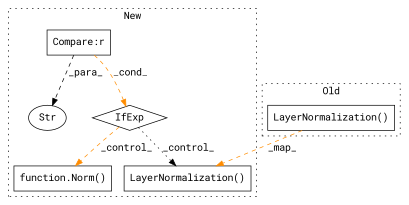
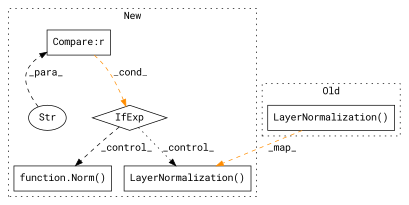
edge "Compare:r" -> "Str": reversed
edge "IfExp" -> "function.Norm()": color darkorange -> black
